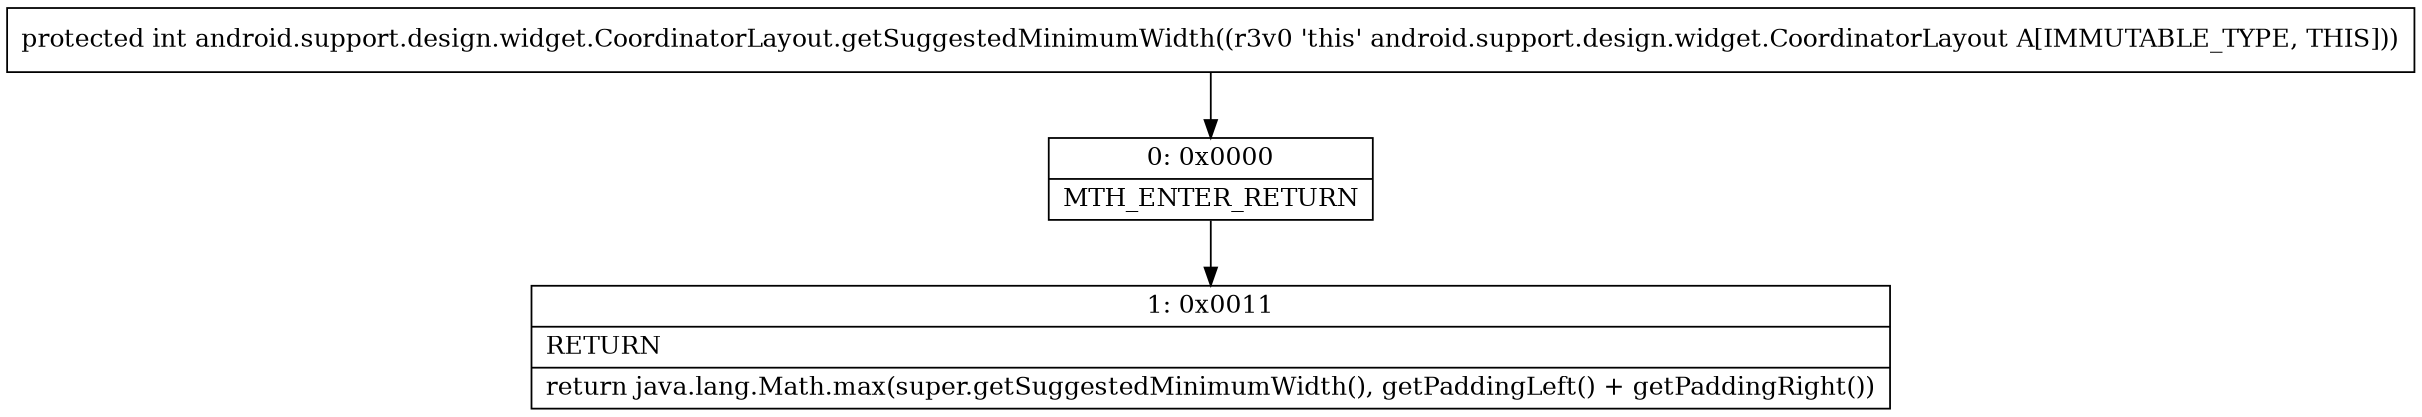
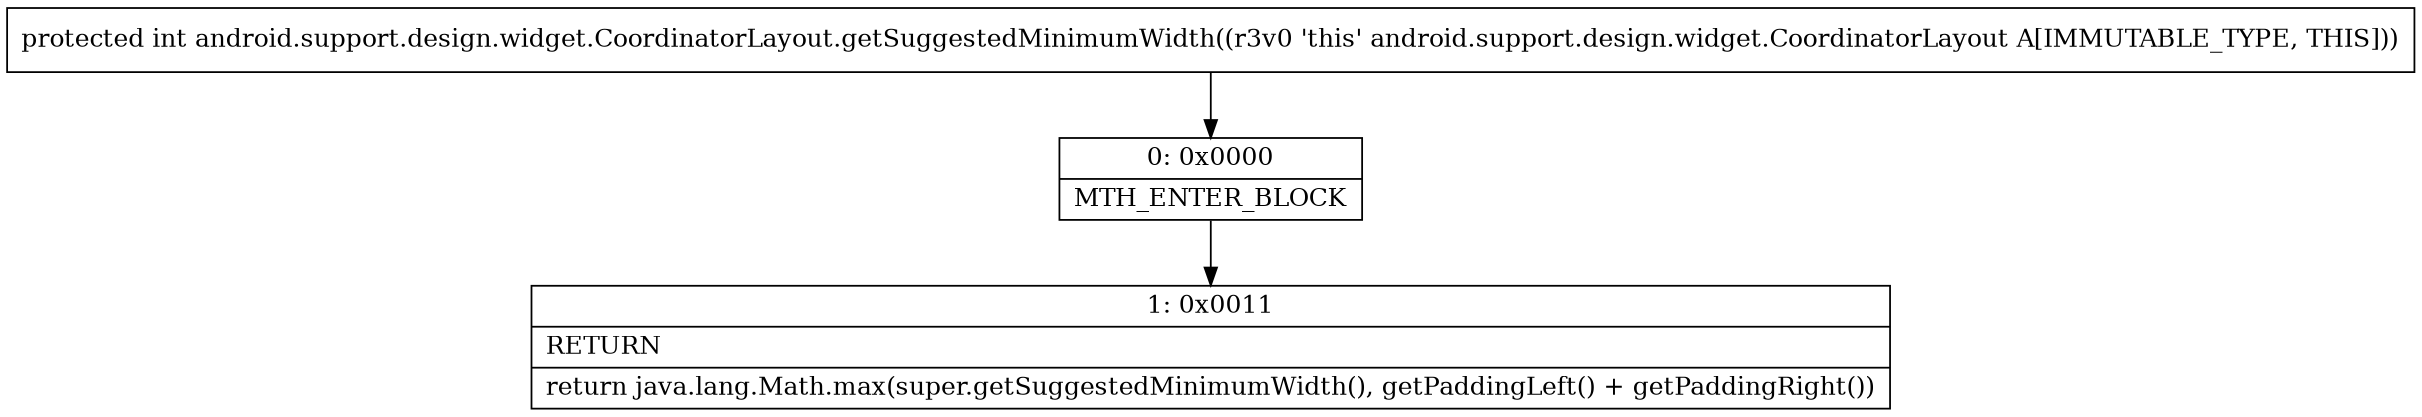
node "0: 0x0000": text "MTH_ENTER_RETURN" -> "MTH_ENTER_BLOCK"
